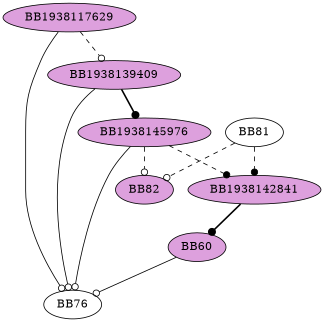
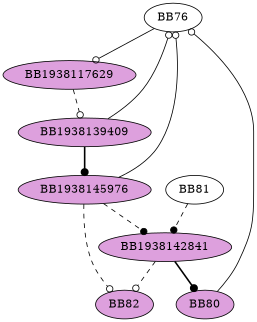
edge "BB81" -> "BB82": now "BB1938142841" -> "BB82"
edge "BB1938117629" -> "BB76": reversed
node "BB60": label "BB60" -> "BB80"
